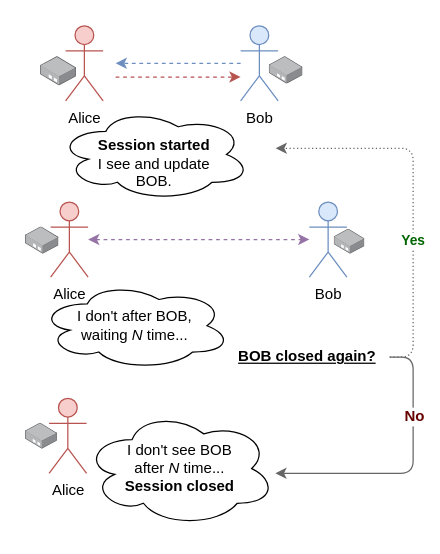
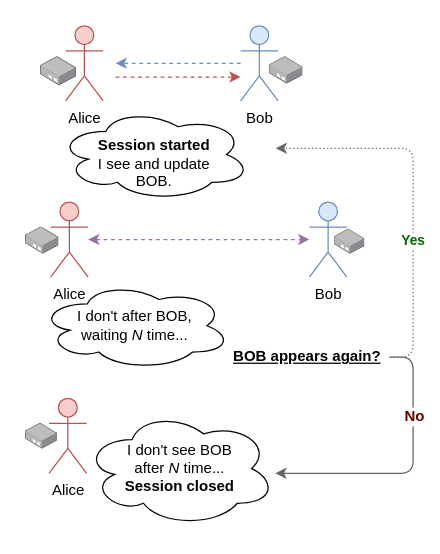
node "BOB closed again?": label "BOB closed again?" -> "BOB appears again?"
